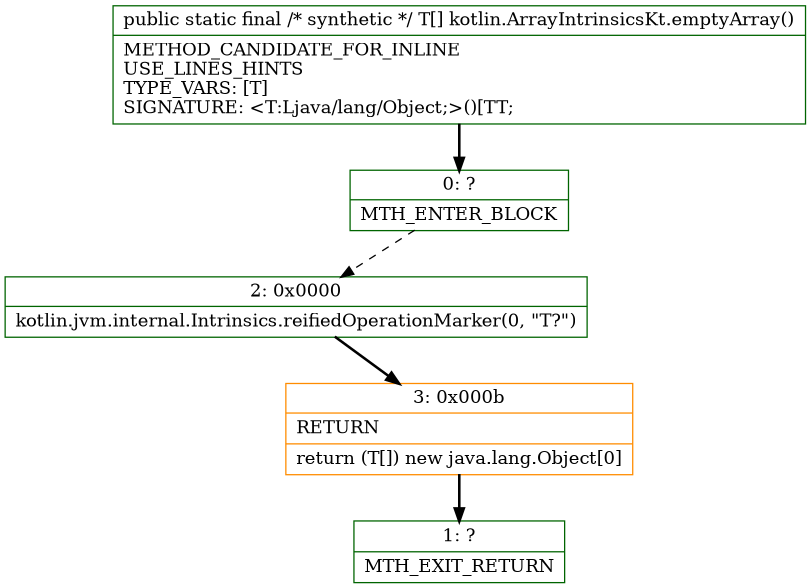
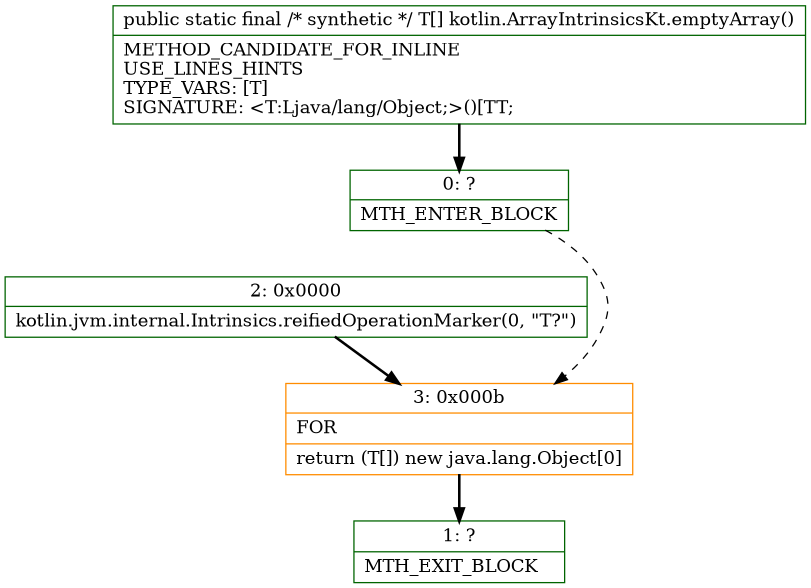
edge "0: ?" -> "2: 0x0000": now "0: ?" -> "3: 0x000b"
node "3: 0x000b": text "RETURN" -> "FOR"
node "1: ?": text "MTH_EXIT_RETURN" -> "MTH_EXIT_BLOCK"
